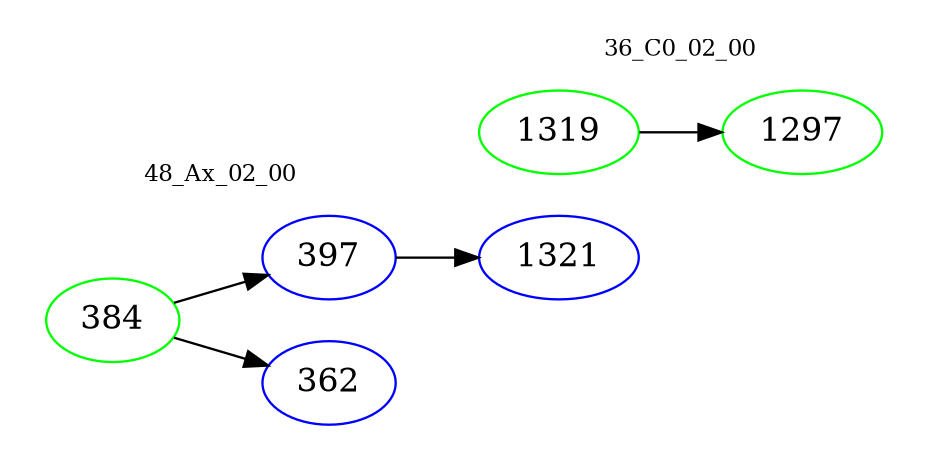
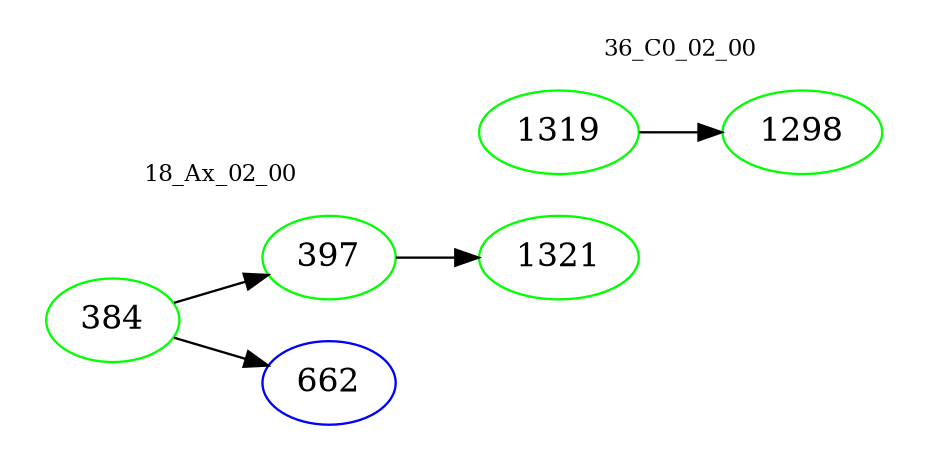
node "1297": label "1297" -> "1298"
cluster "48_Ax_02_00": label "48_Ax_02_00" -> "18_Ax_02_00"
node "397": color blue -> green
node "1321": color blue -> green
node "362": label "362" -> "662"
